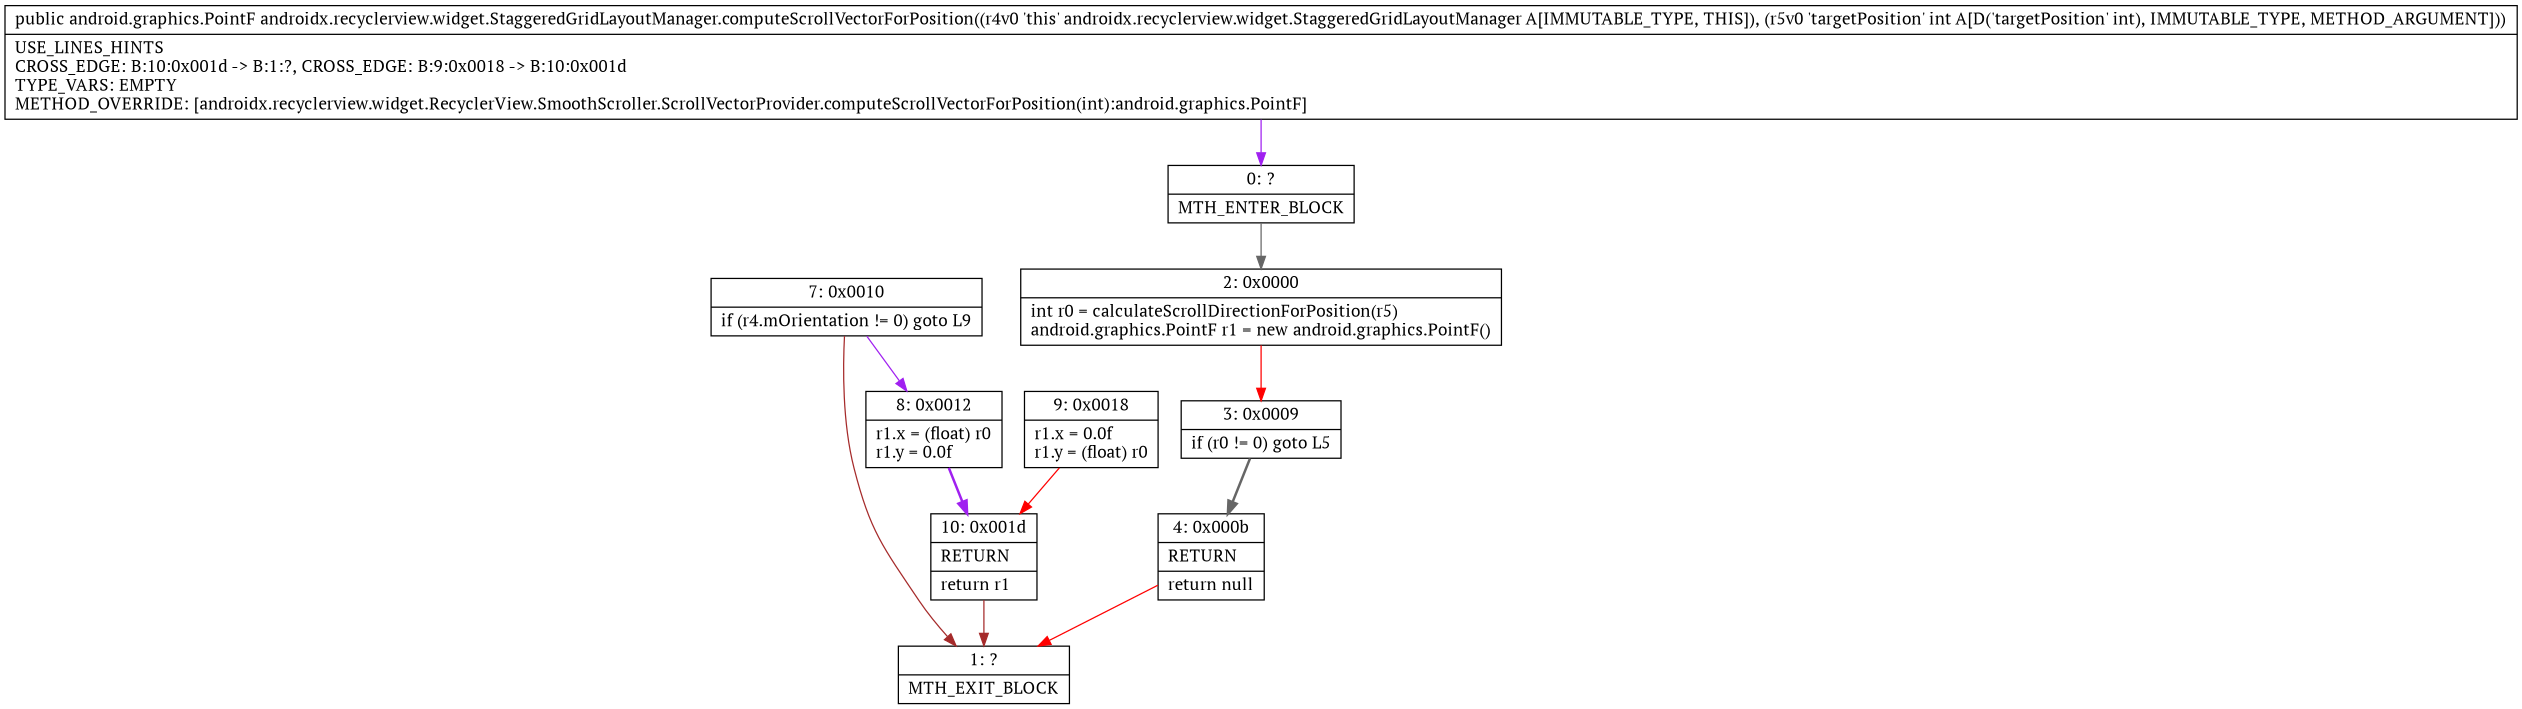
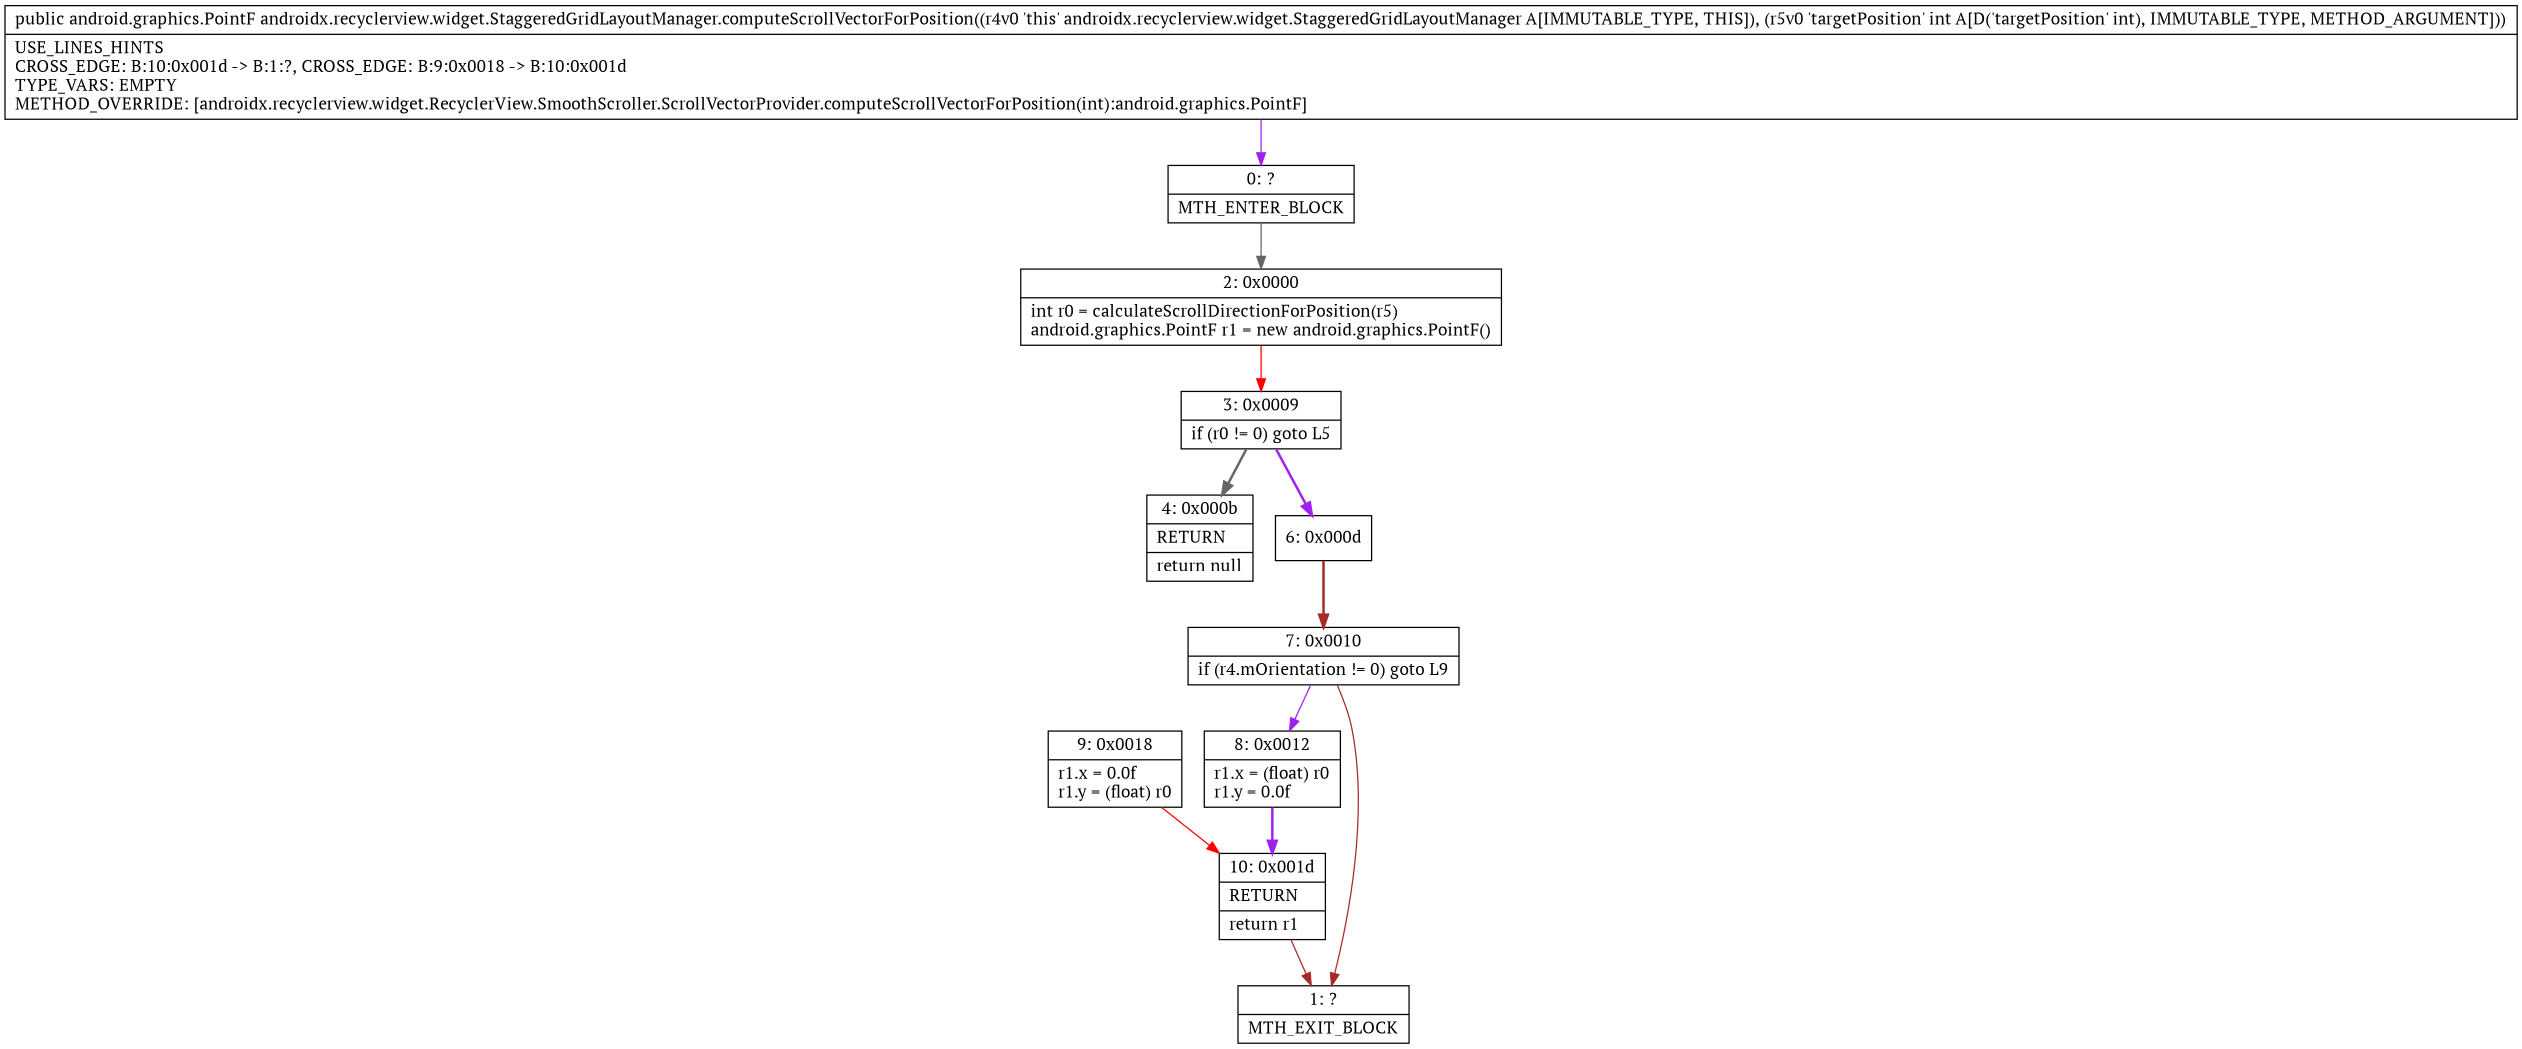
node "6: 0x000d": added
edge "4: 0x000b" -> "1: ?": removed
